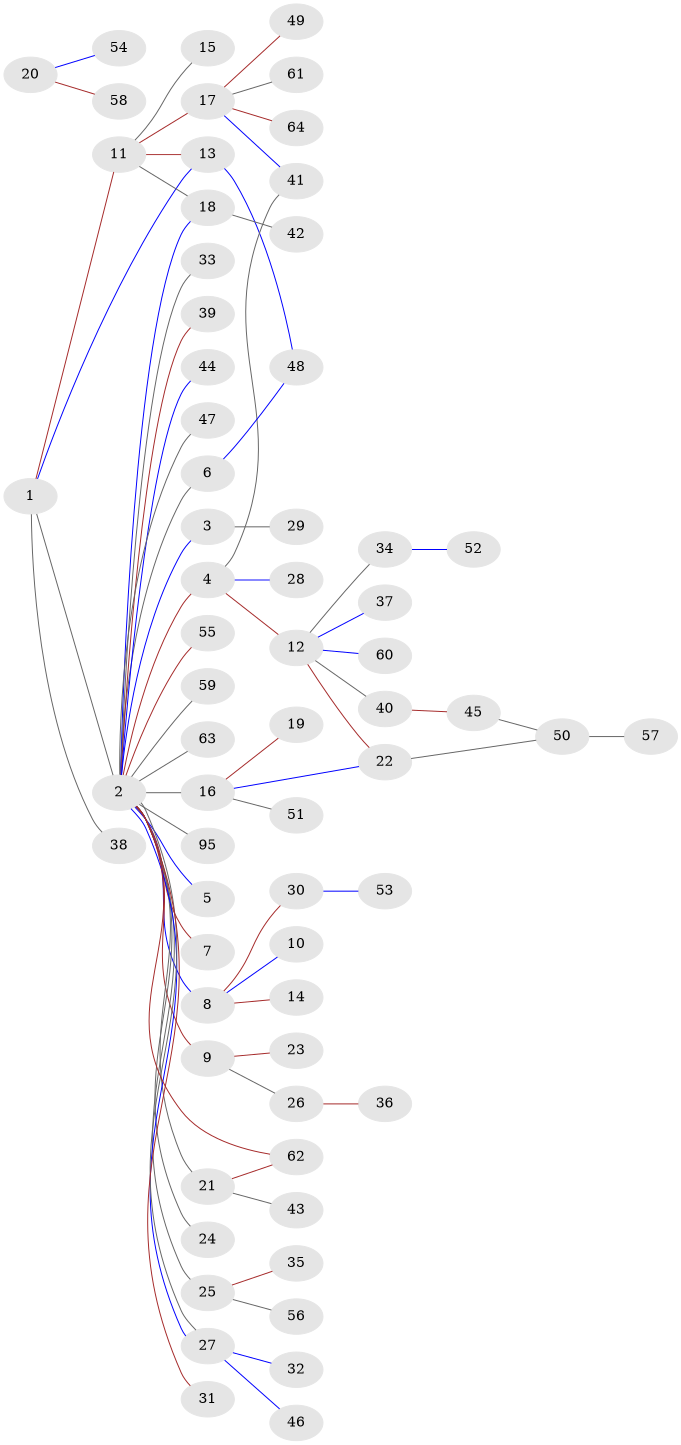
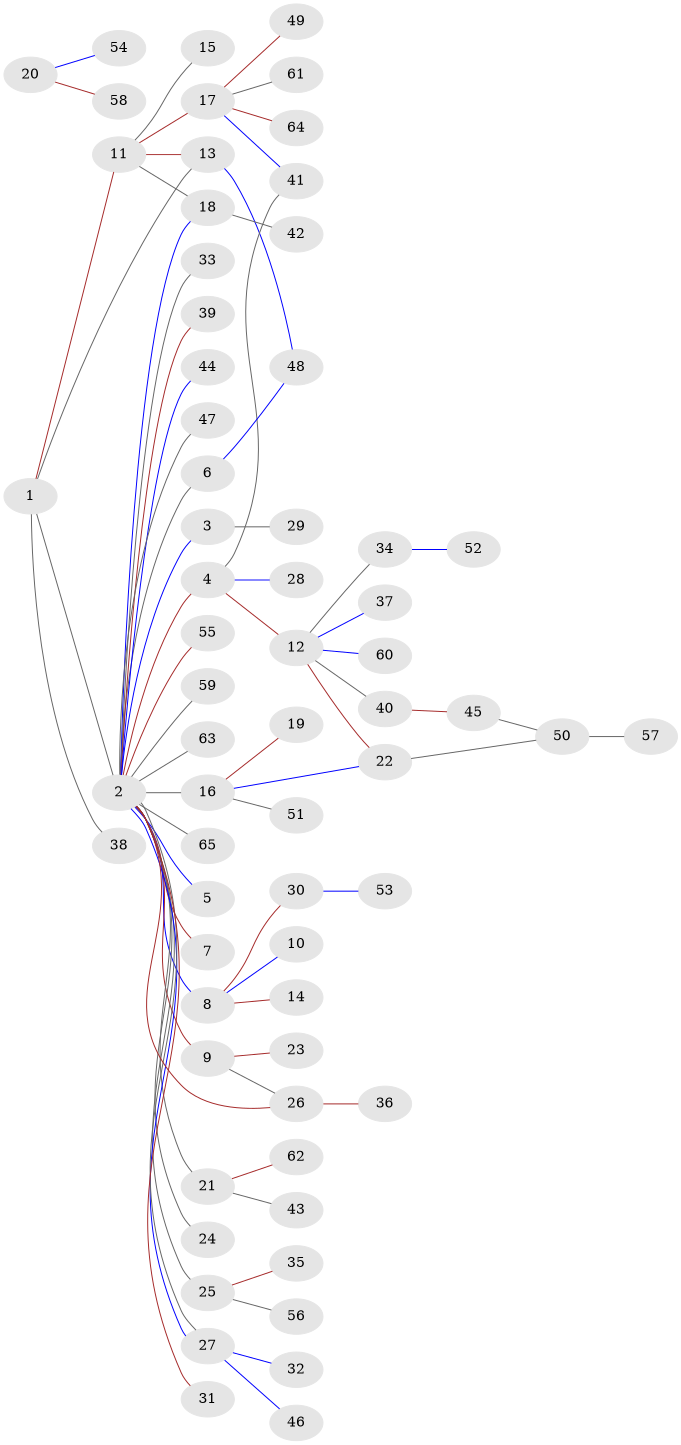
edge "13" -- "1": color blue -> gray40
node "95": label "95" -> "65"
edge "2" -- "62": now "2" -- "26"
